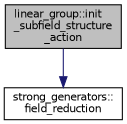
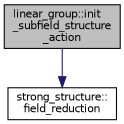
node "strong_generators:: field_reduction": label "strong_generators:: field_reduction" -> "strong_structure:: field_reduction"
